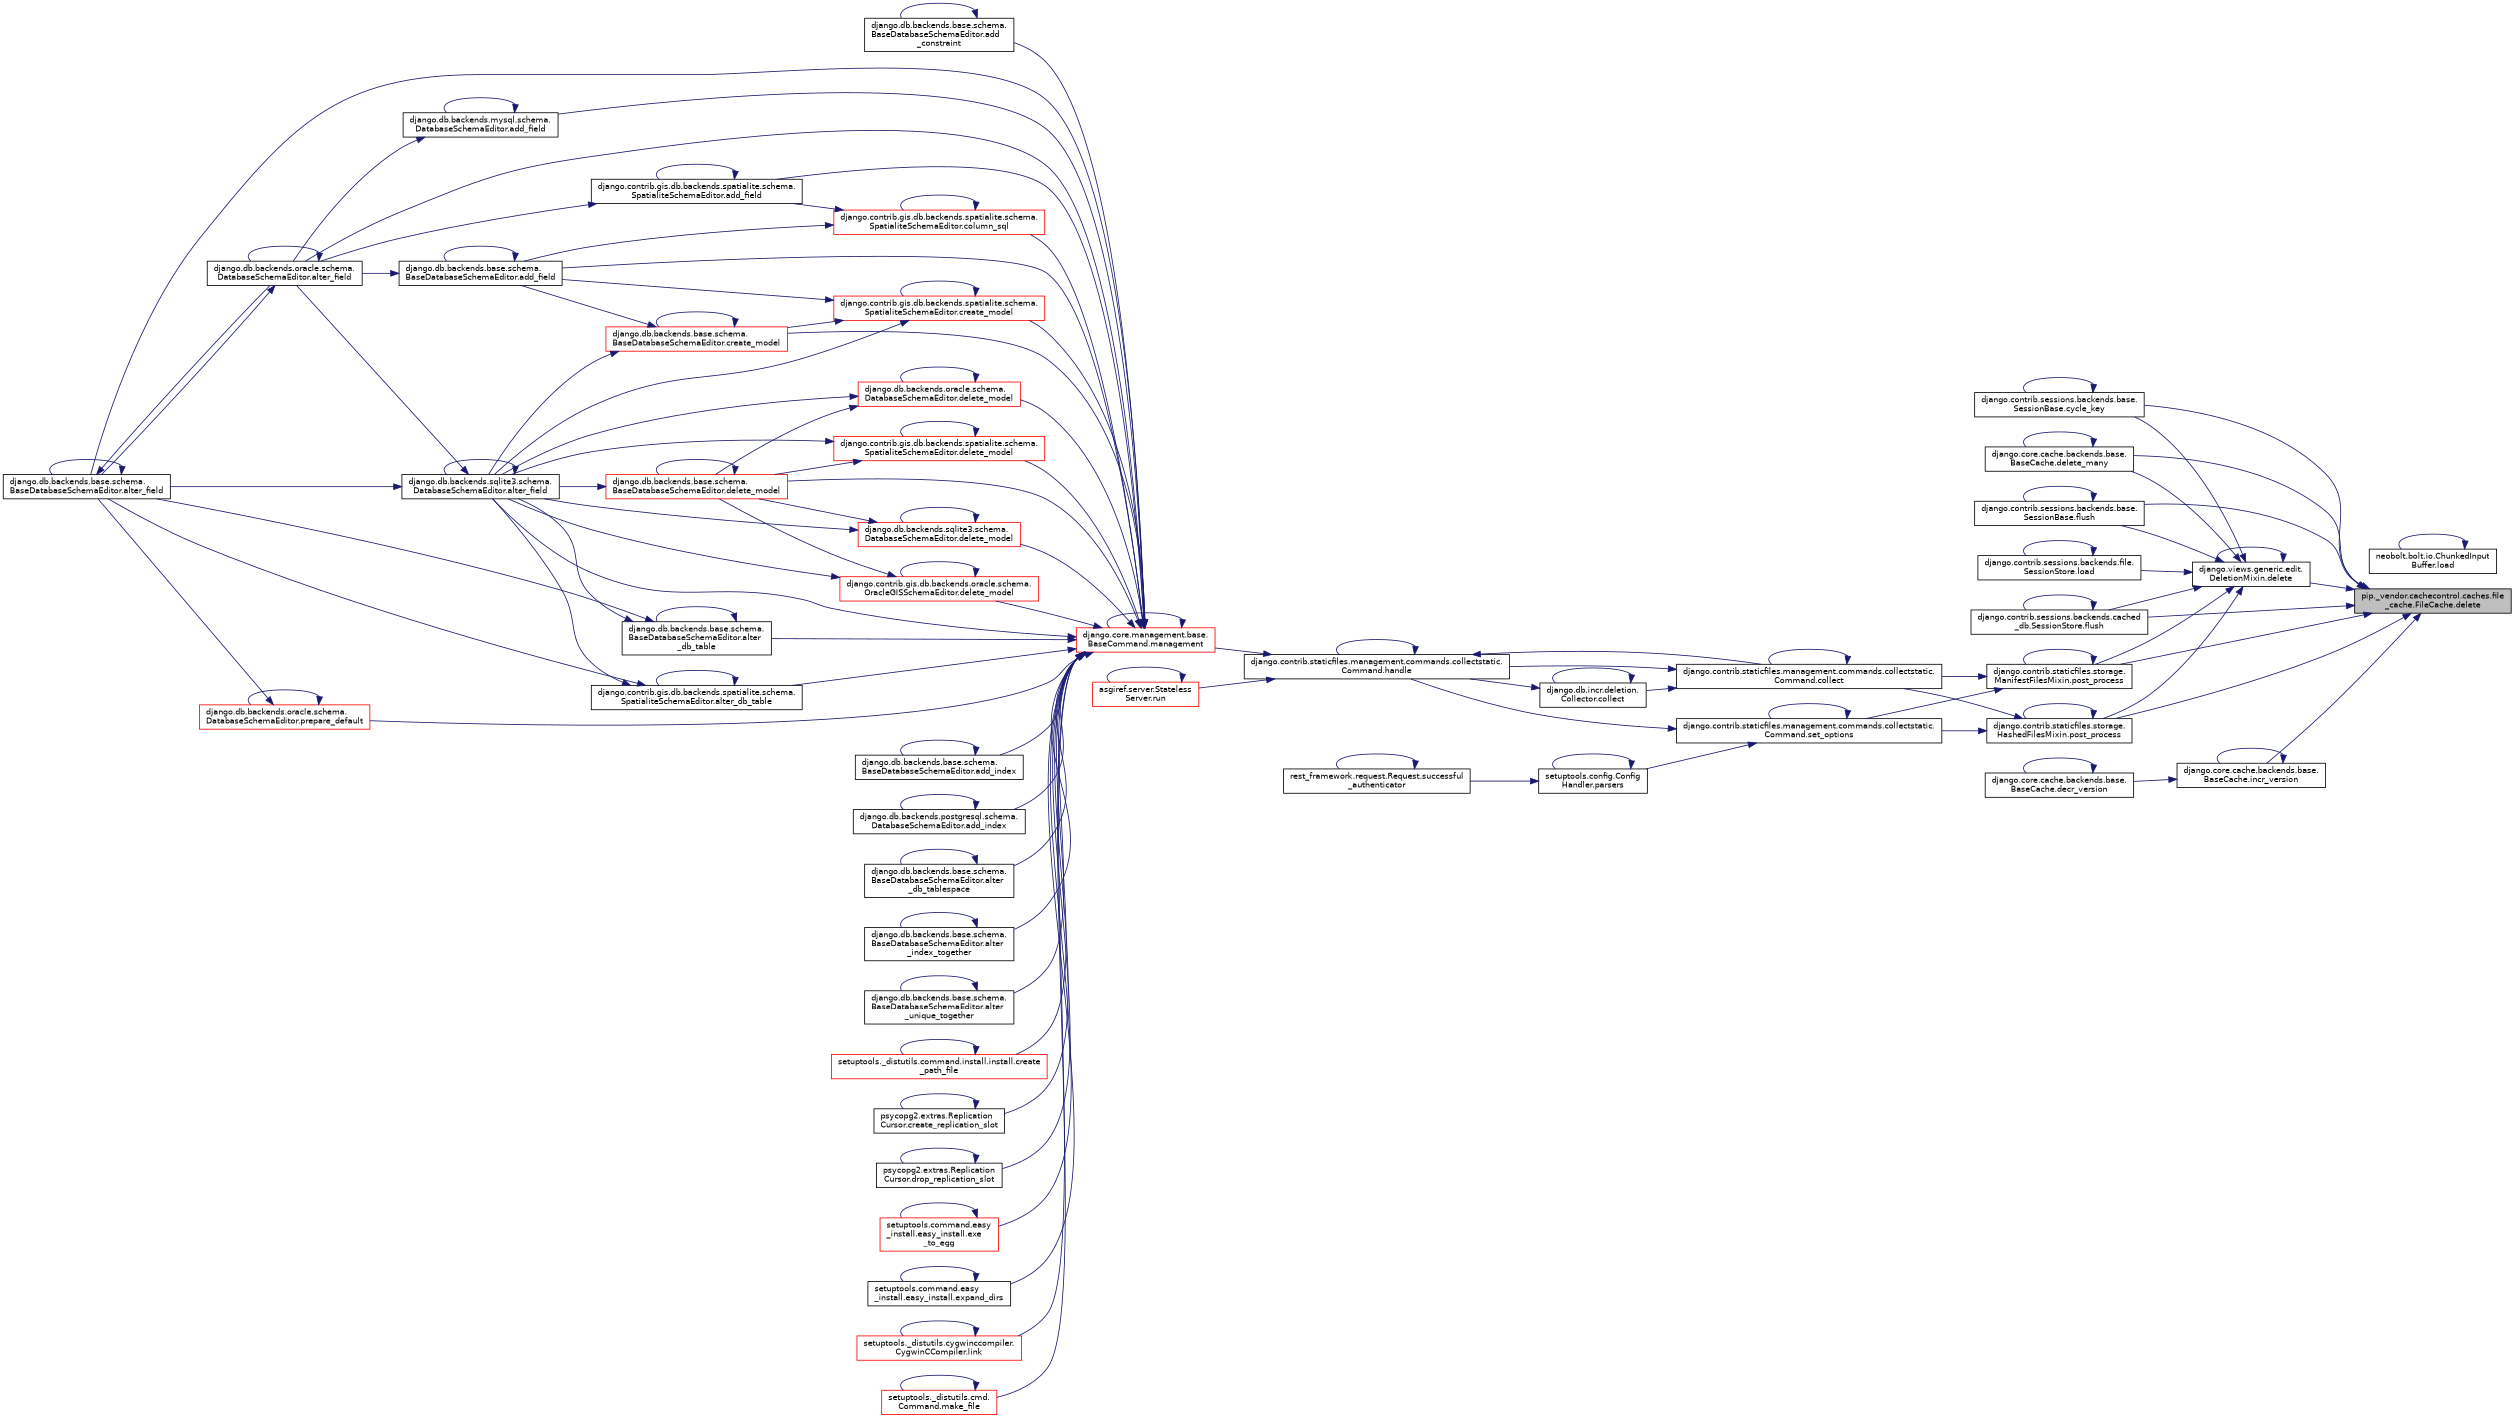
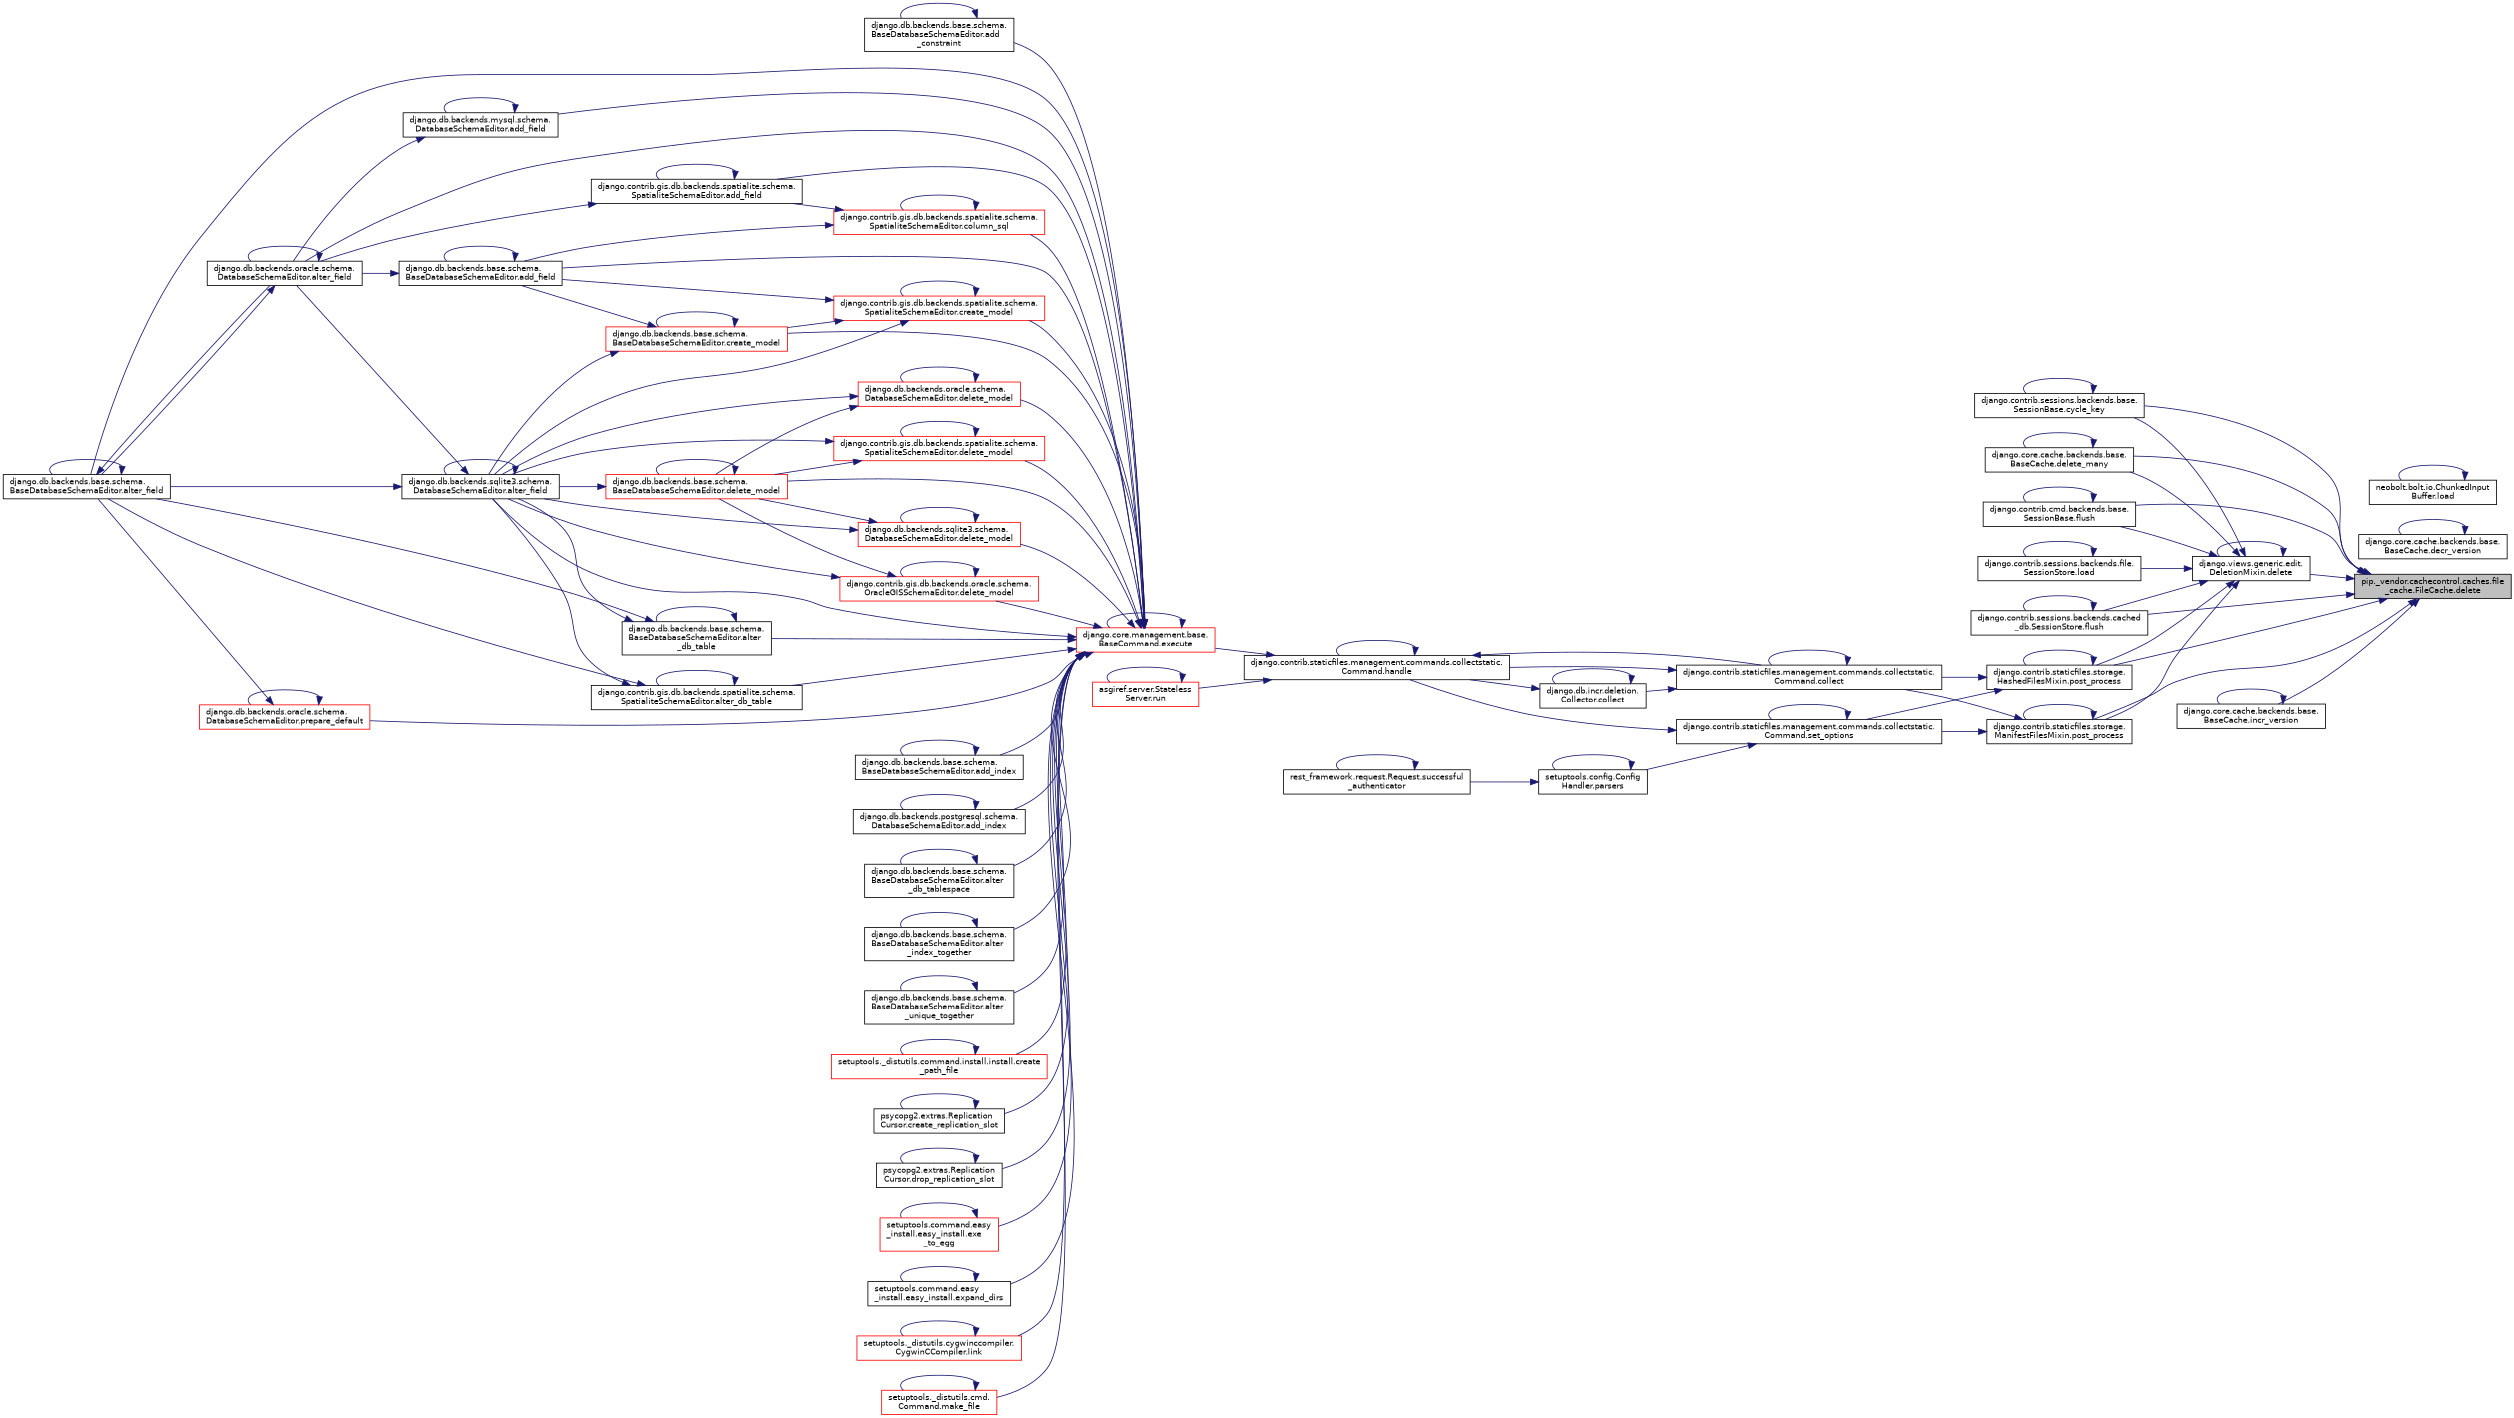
node "django.contrib.sessions.backends.base. SessionBase.flush": label "django.contrib.sessions.backends.base. SessionBase.flush" -> "django.contrib.cmd.backends.base. SessionBase.flush"
node "django.core.management.base. BaseCommand.management": label "django.core.management.base. BaseCommand.management" -> "django.core.management.base. BaseCommand.execute"
edge "django.core.cache.backends.base. BaseCache.decr_version" -> "django.core.cache.backends.base. BaseCache.incr_version": removed
